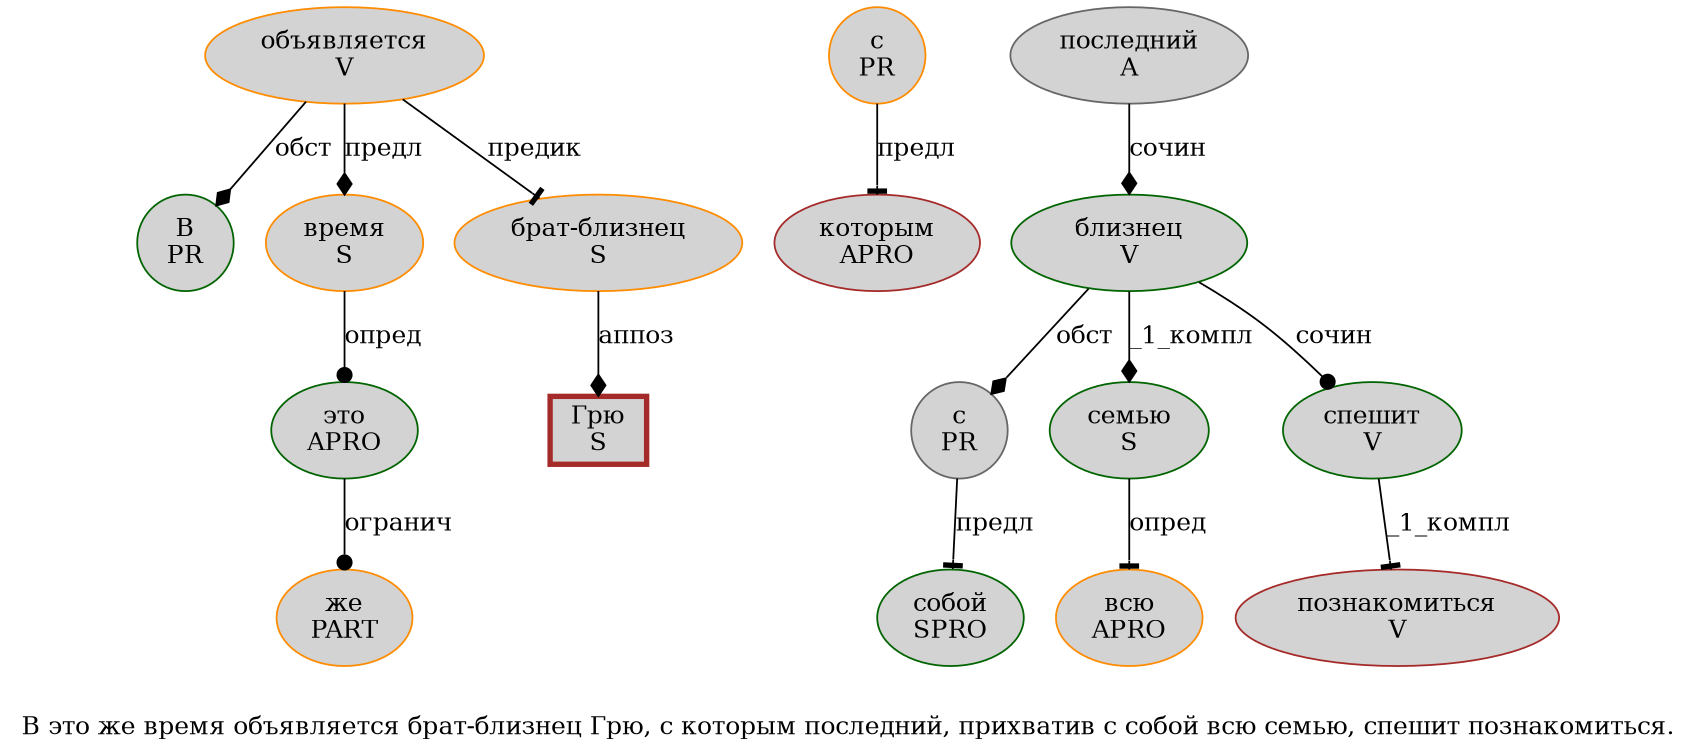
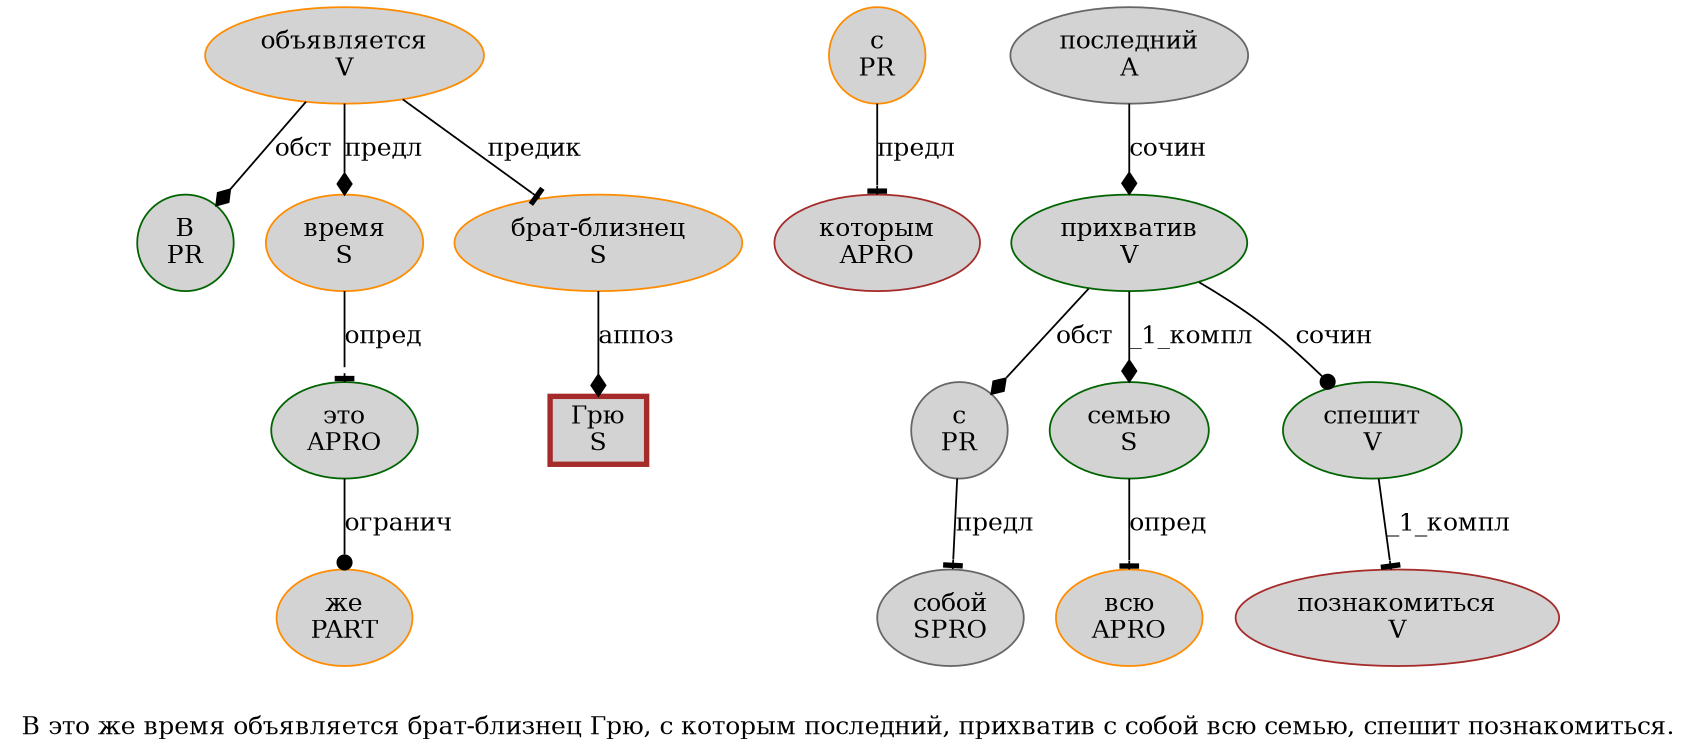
node "близнец V": label "близнец V" -> "прихватив V"
edge "время S" -> "это APRO": arrowhead dot -> tee
node "собой SPRO": color darkgreen -> gray40
